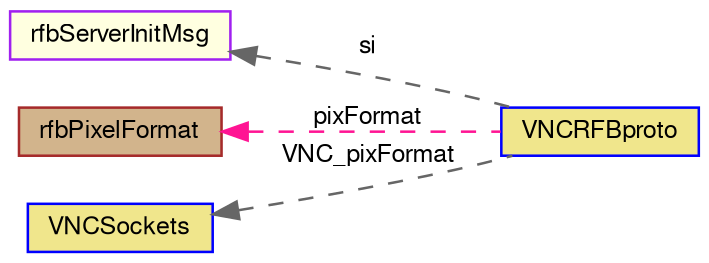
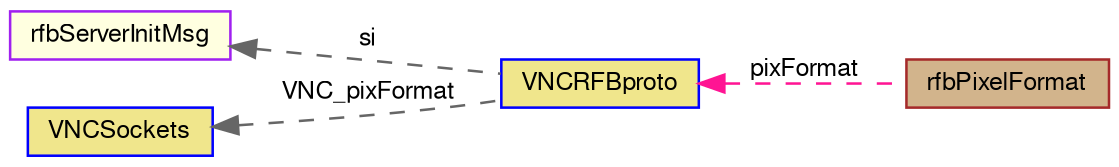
edge "VNCRFBproto" -> "rfbPixelFormat": reversed
